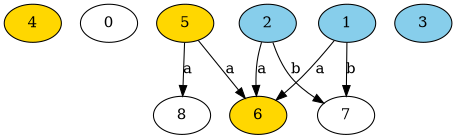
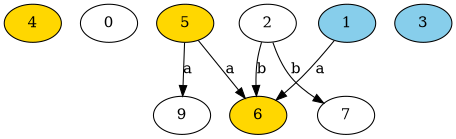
node "2": fillcolor skyblue -> white
edge "1" -> "7": removed, label "b"
edge "2" -> "6": label "a" -> "b"
node "8": label "8" -> "9"
